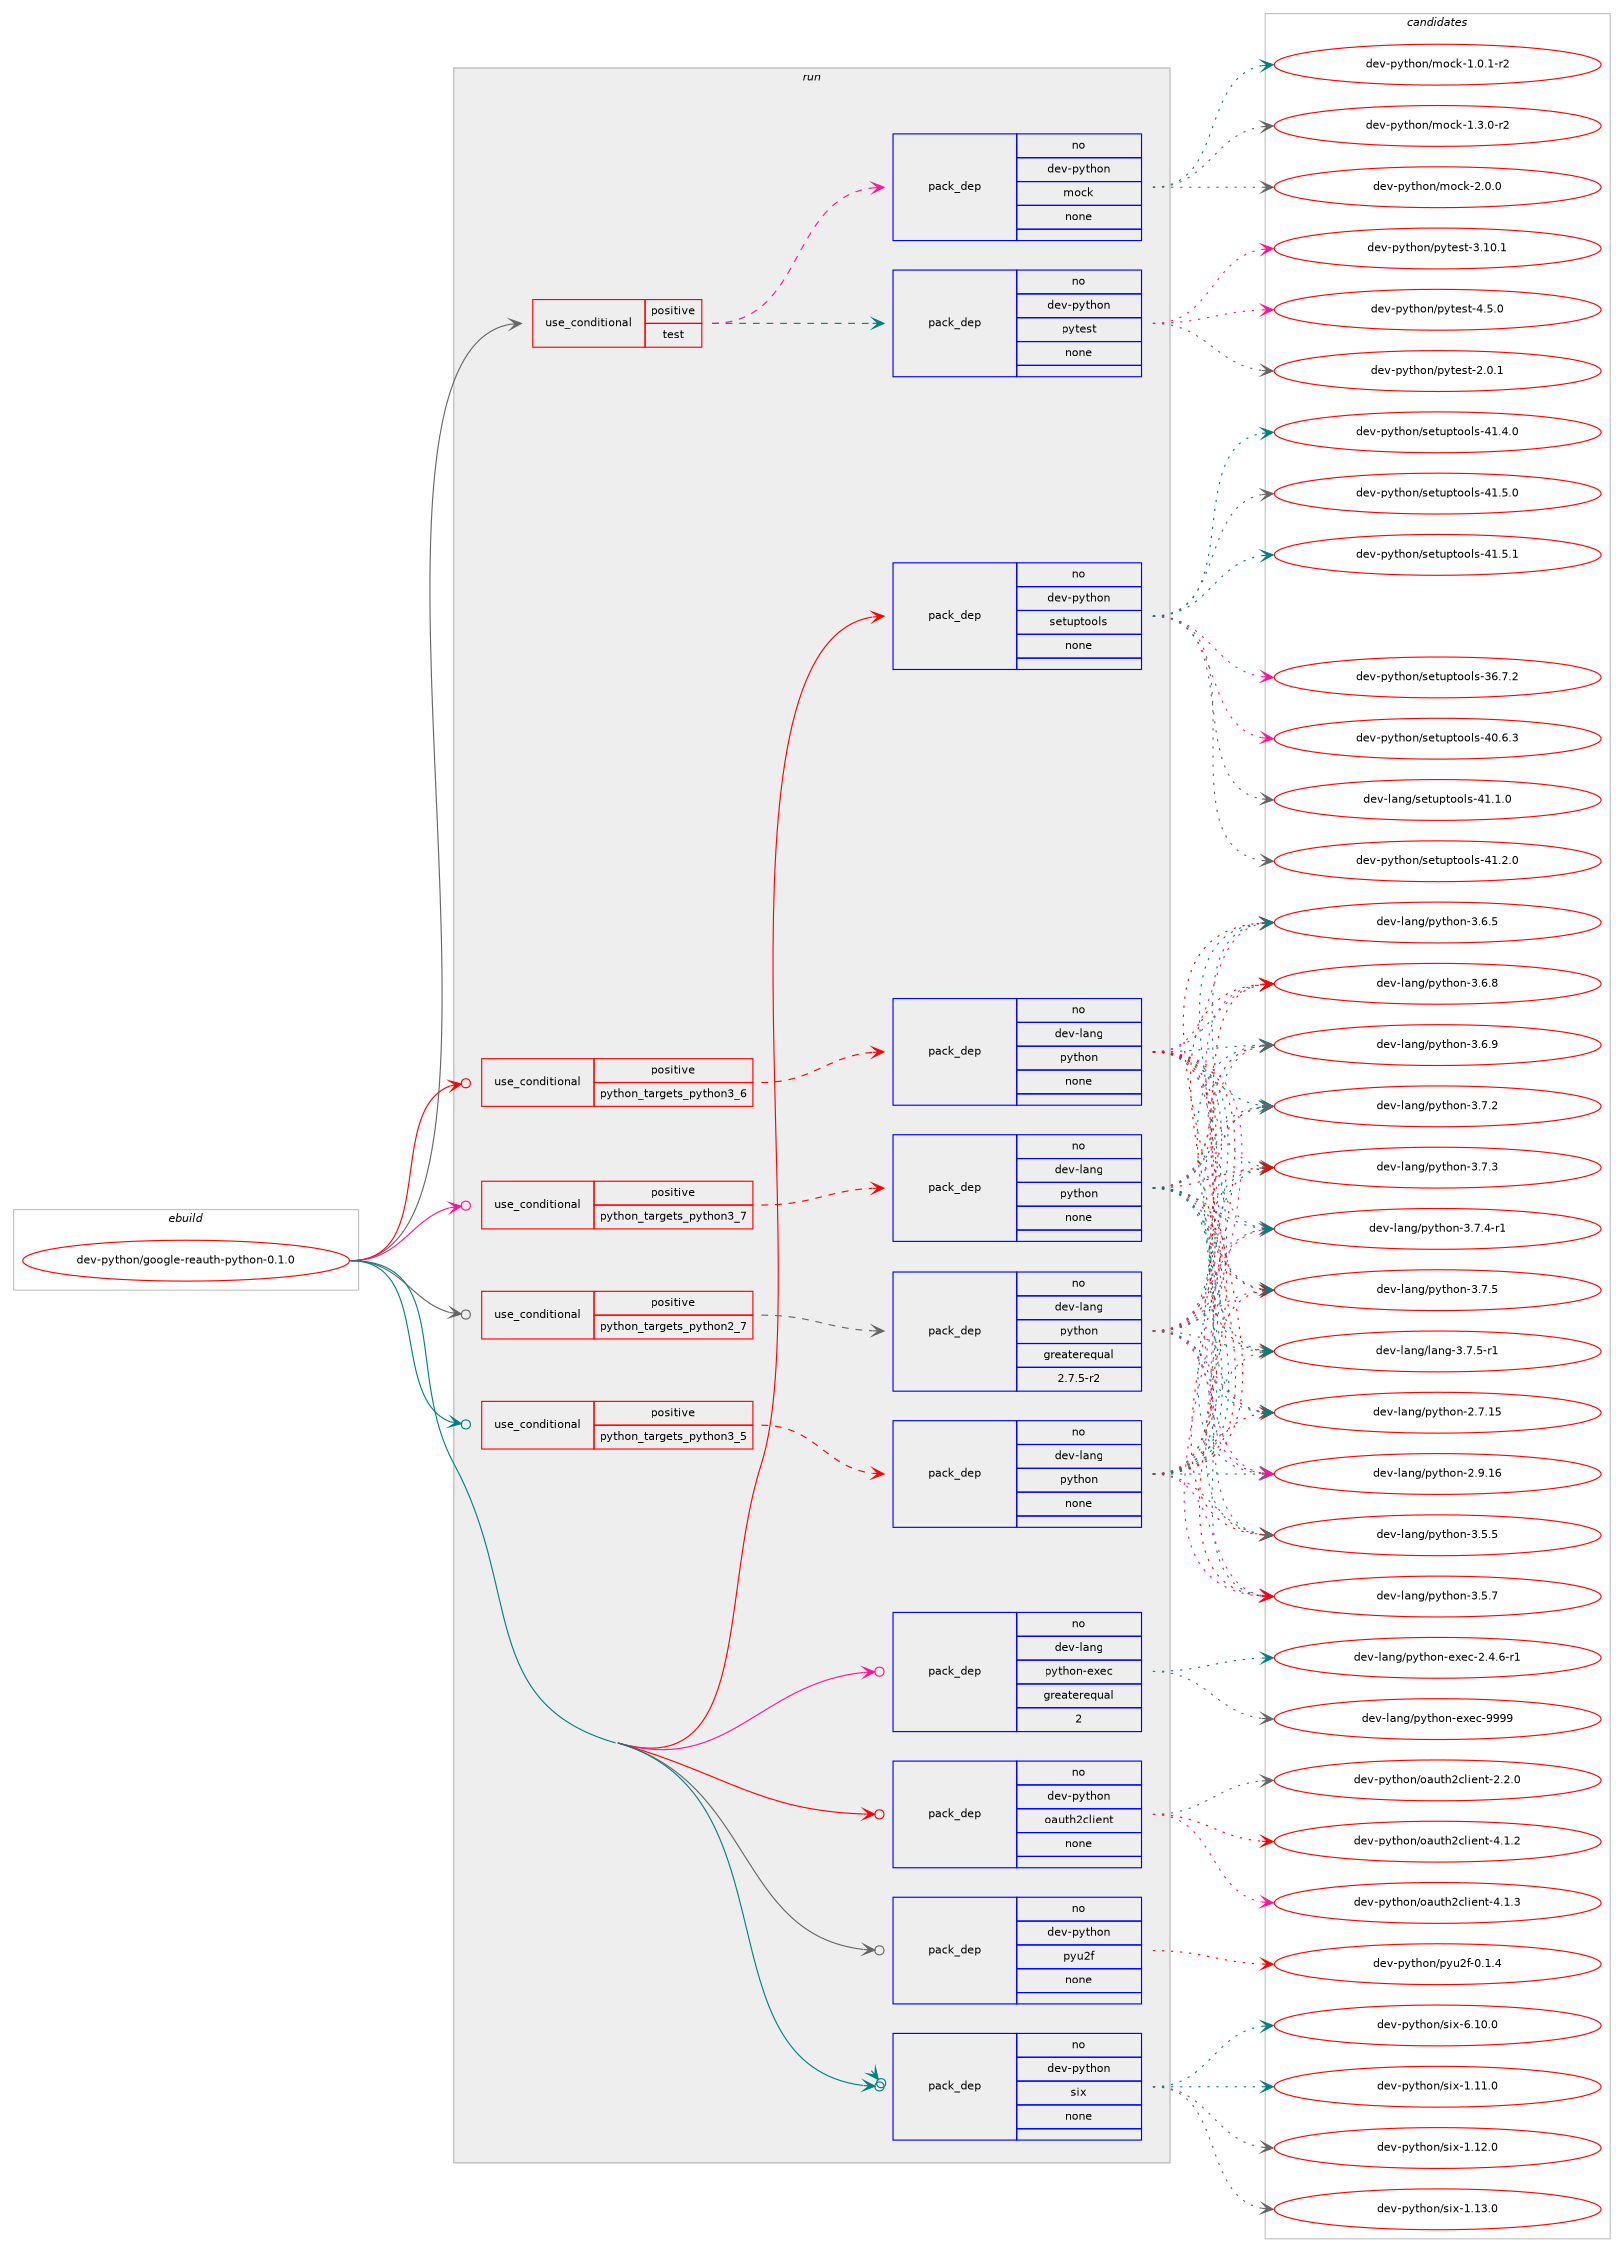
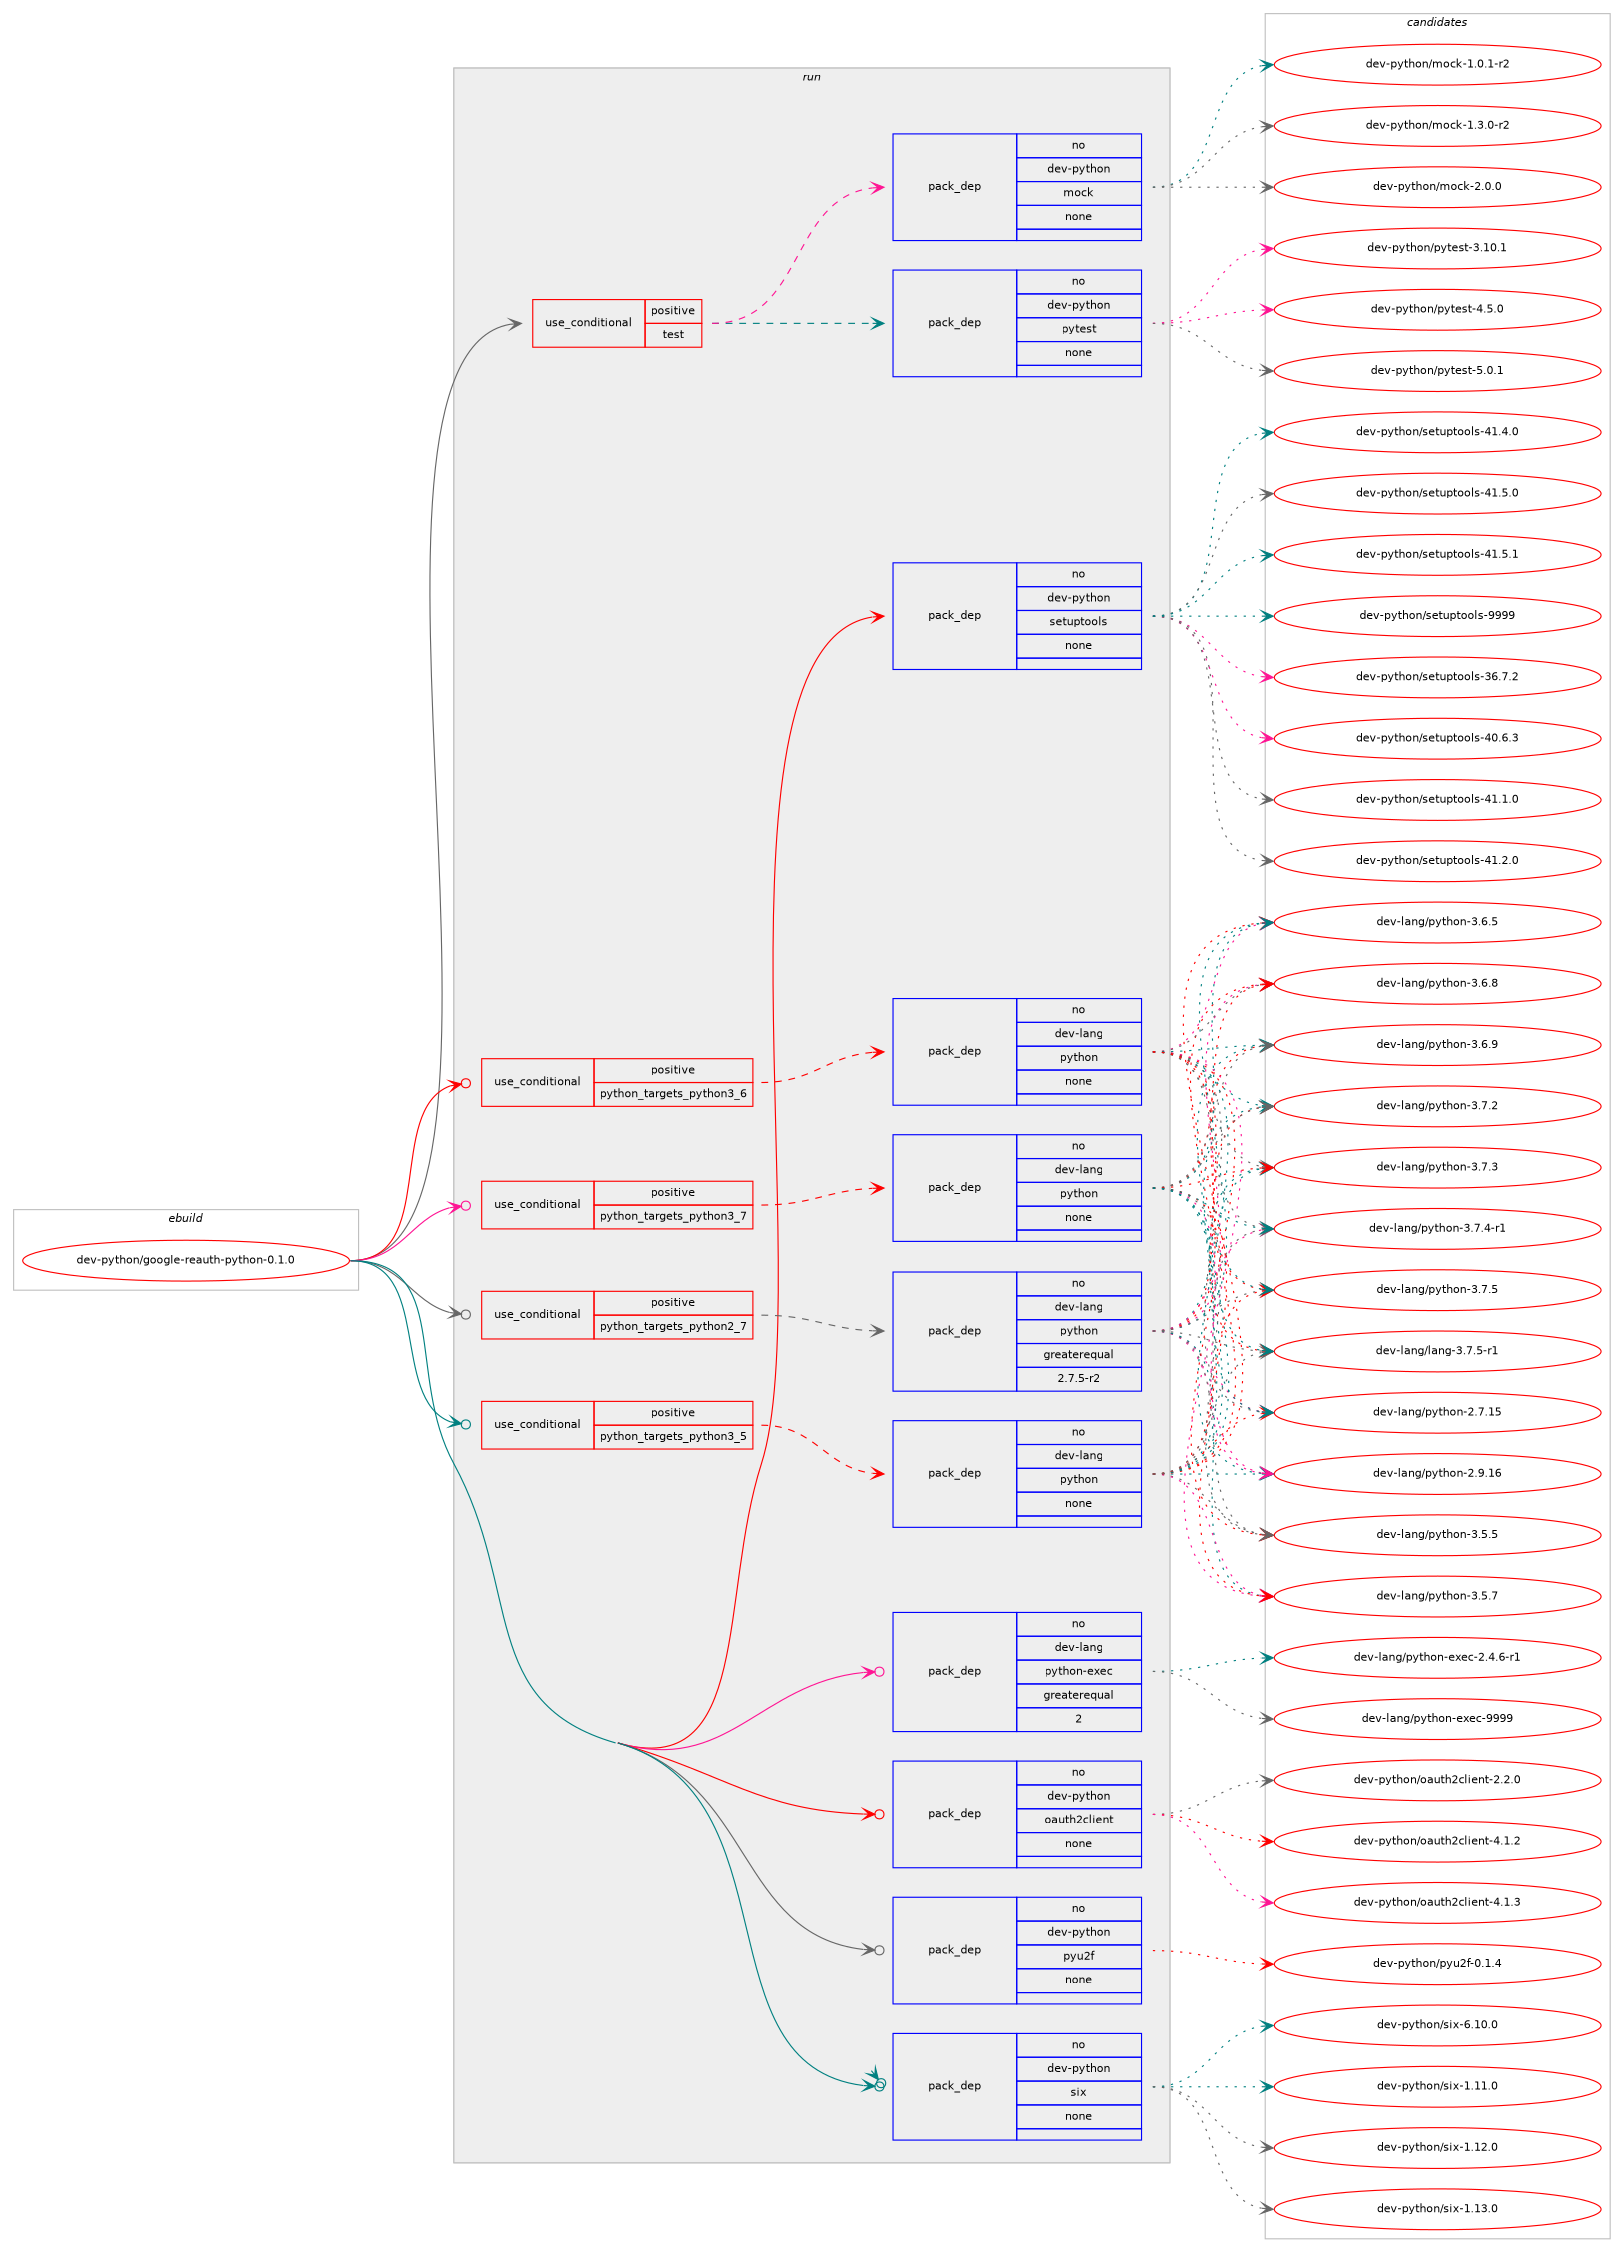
node "dev-python/pytest-2.0.1": label "dev-python/pytest-2.0.1" -> "dev-python/pytest-5.0.1"
node "dev-python/setuptools-9999": added
node "dev-lang/setuptools-41.1.0": label "dev-lang/setuptools-41.1.0" -> "dev-python/setuptools-41.1.0"
